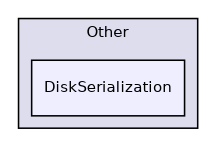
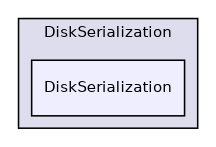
cluster "Other": label "Other" -> "DiskSerialization"
